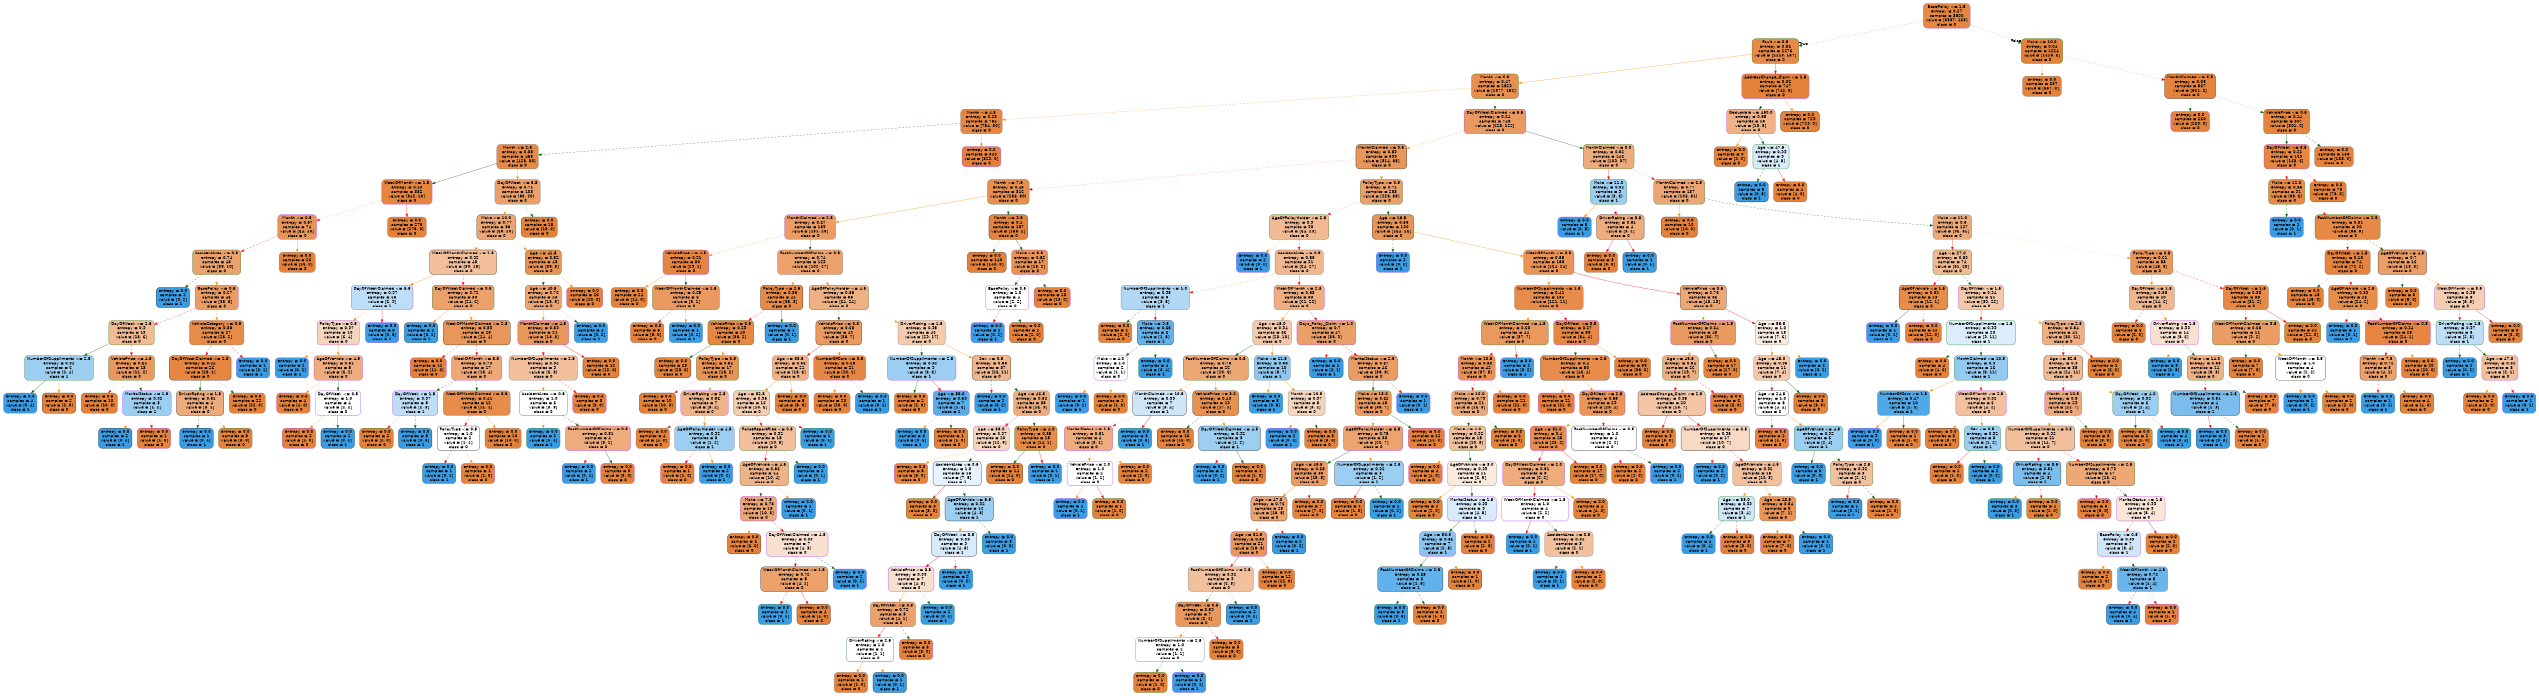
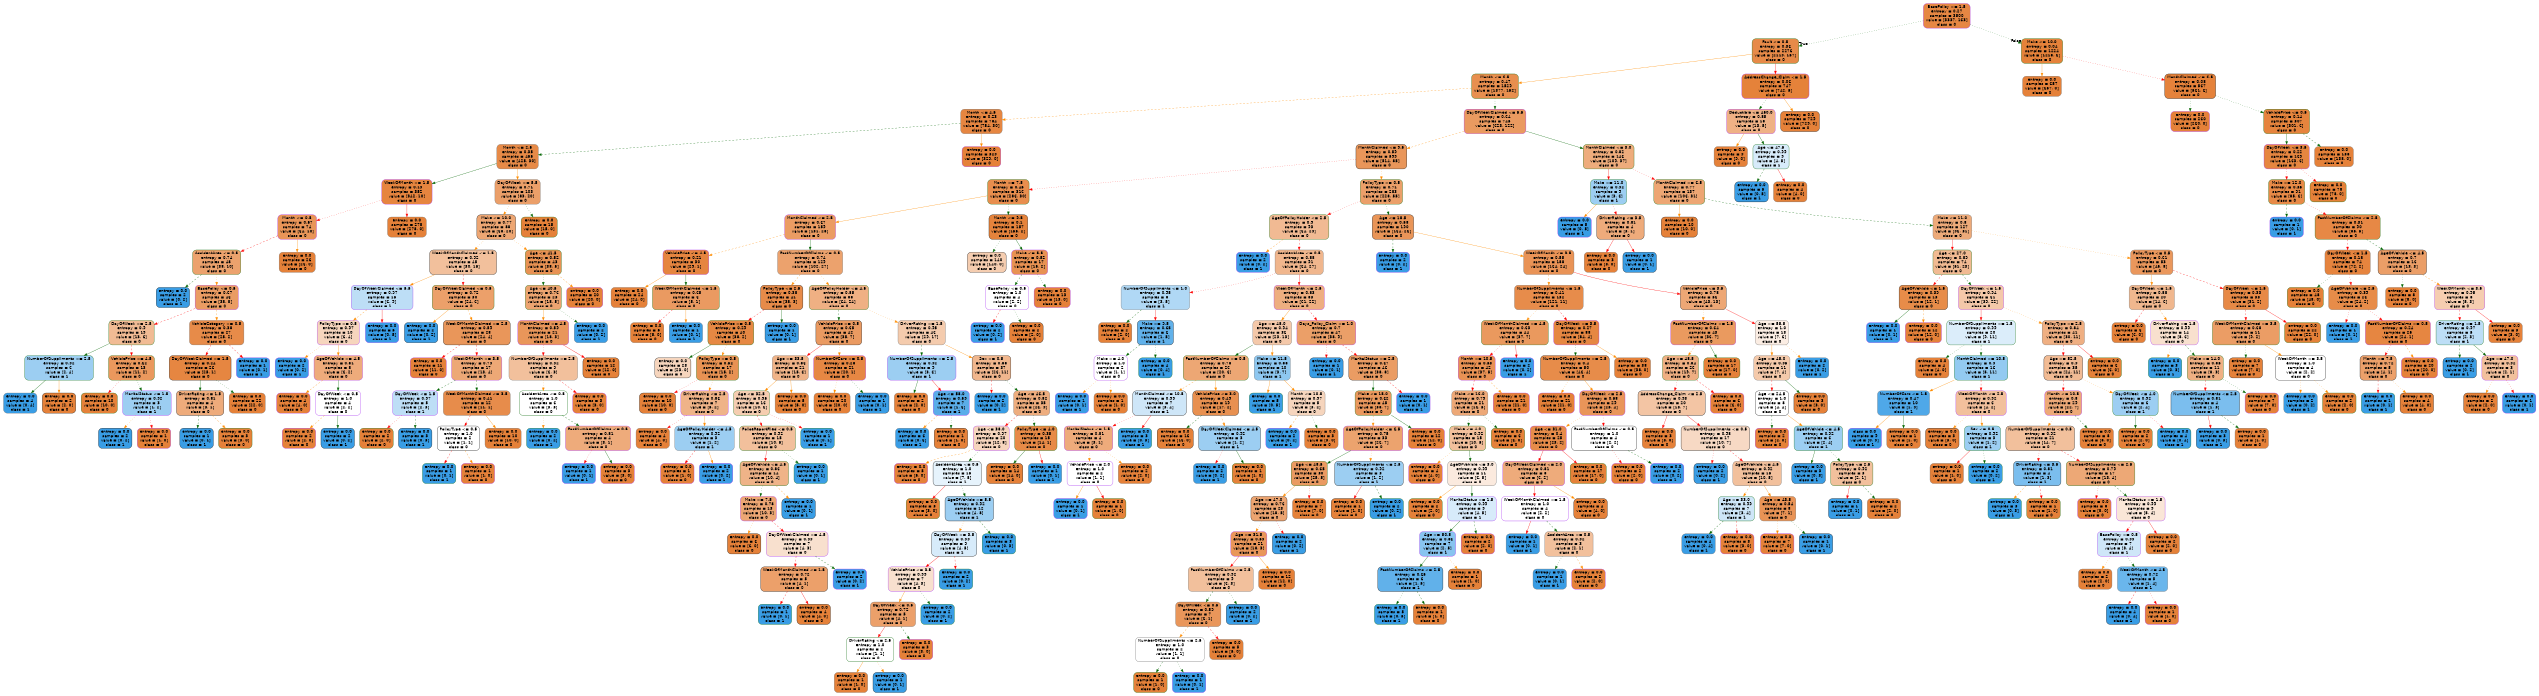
node "entropy = 0.0 samples = 140 value = [140, 0] class = 0": fillcolor #e58139 -> #f5cdb0
node "entropy = 0.0 samples = 23 value = [23, 0] class = 0": fillcolor #e58139 -> #f6d5bd
node "entropy = 0.0 samples = 9 value = [0, 9] class = 1": label "entropy = 0.0 samples = 9 value = [0, 9] class = 1" -> "class = 0.0 samples = 9 value = [0, 9] class = 1"
